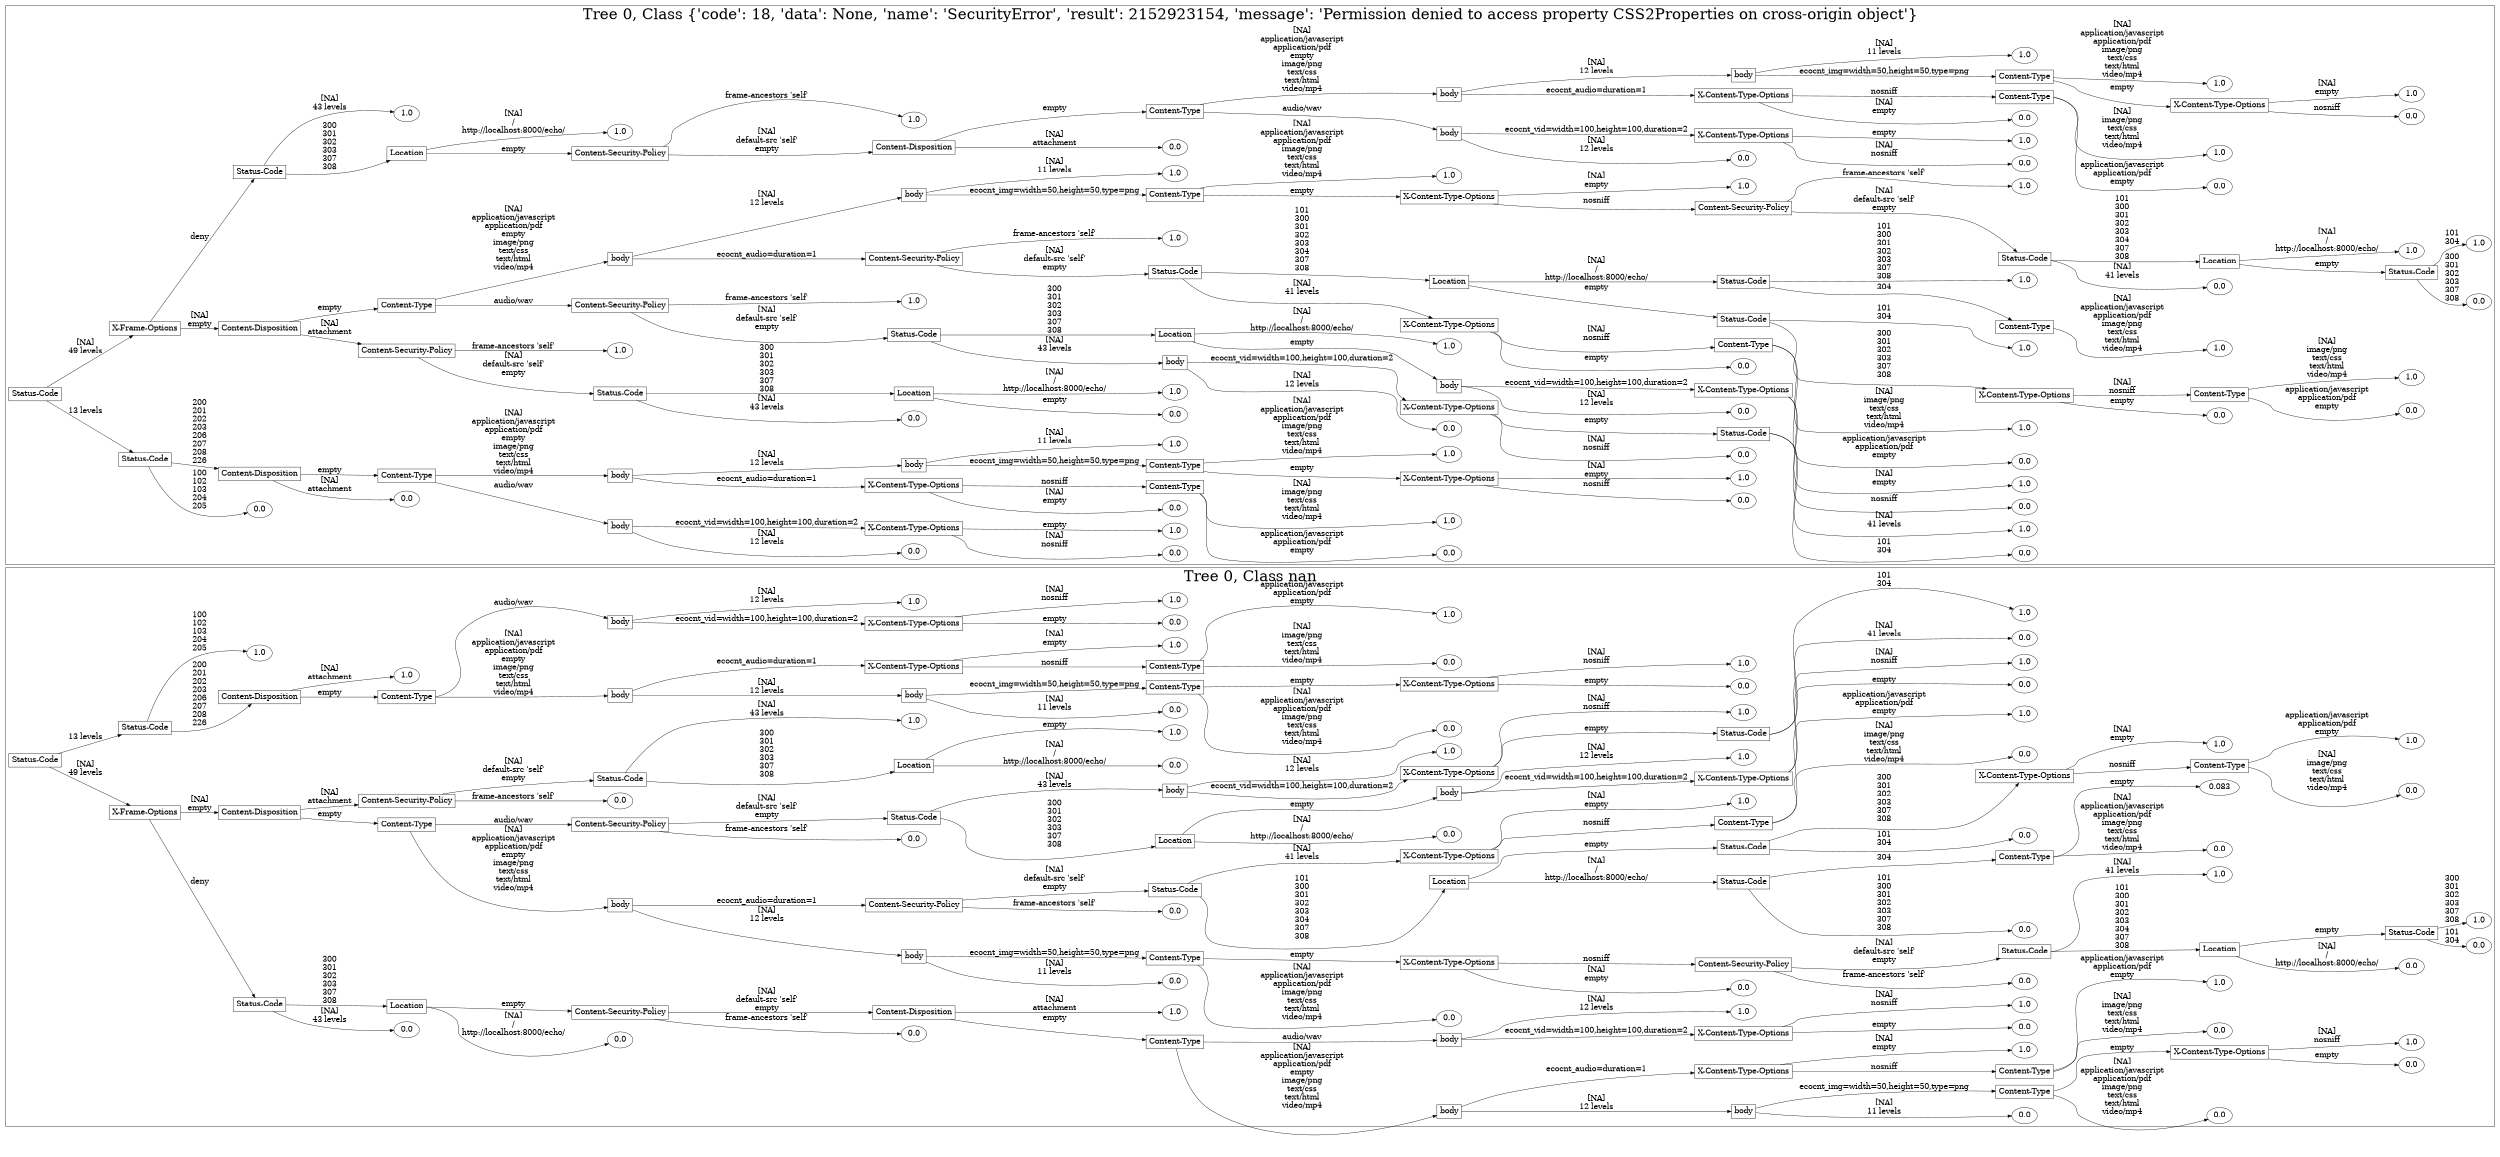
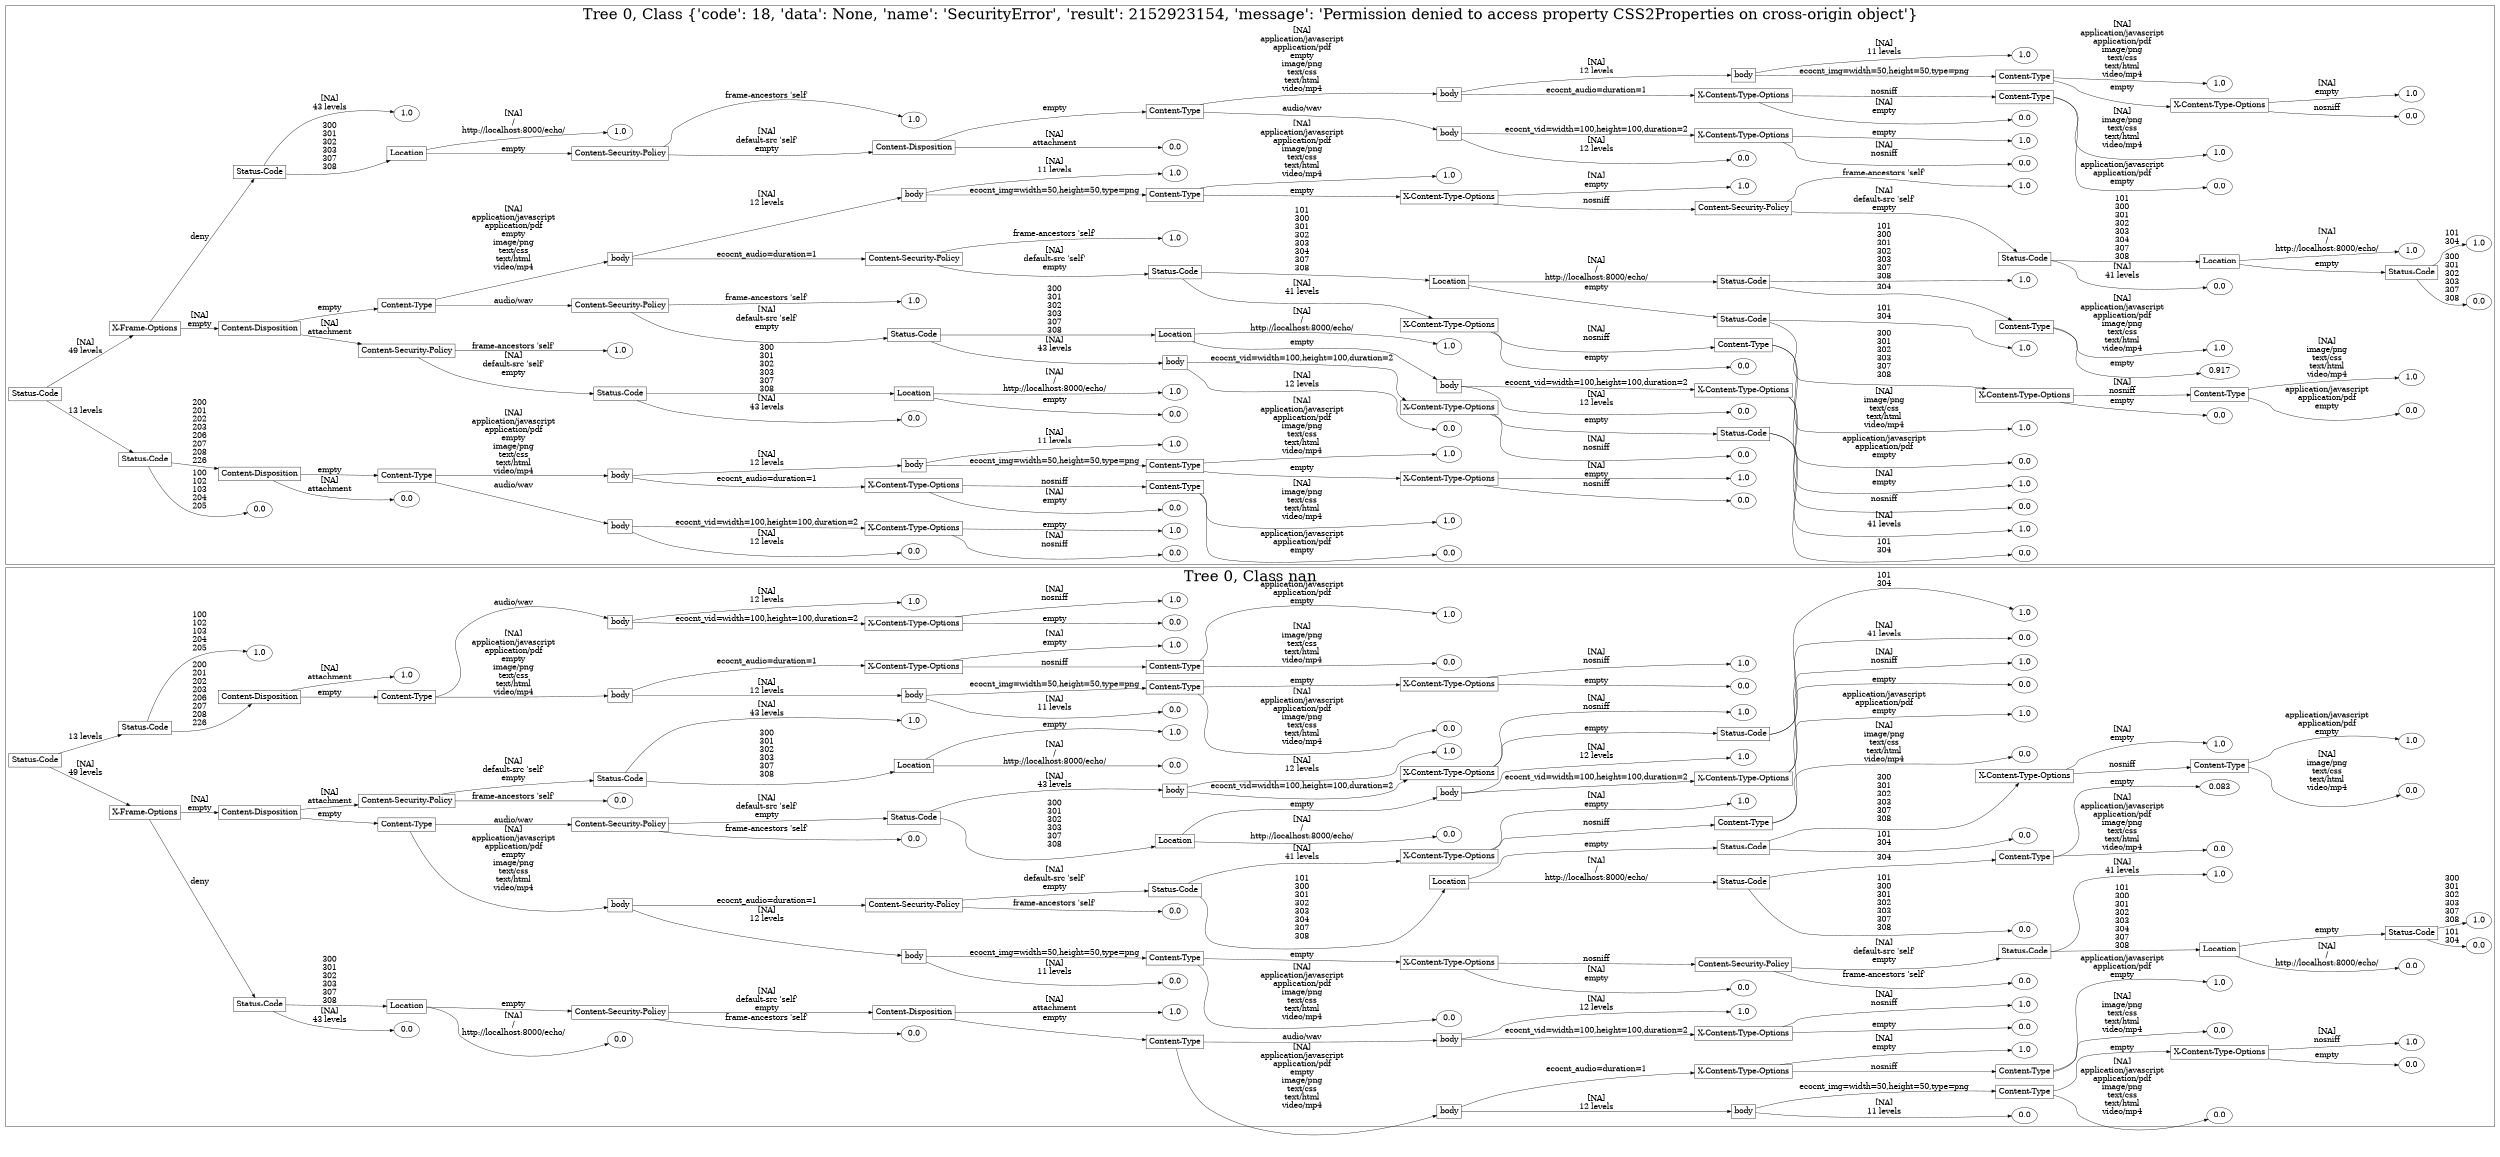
node "0.917": added
